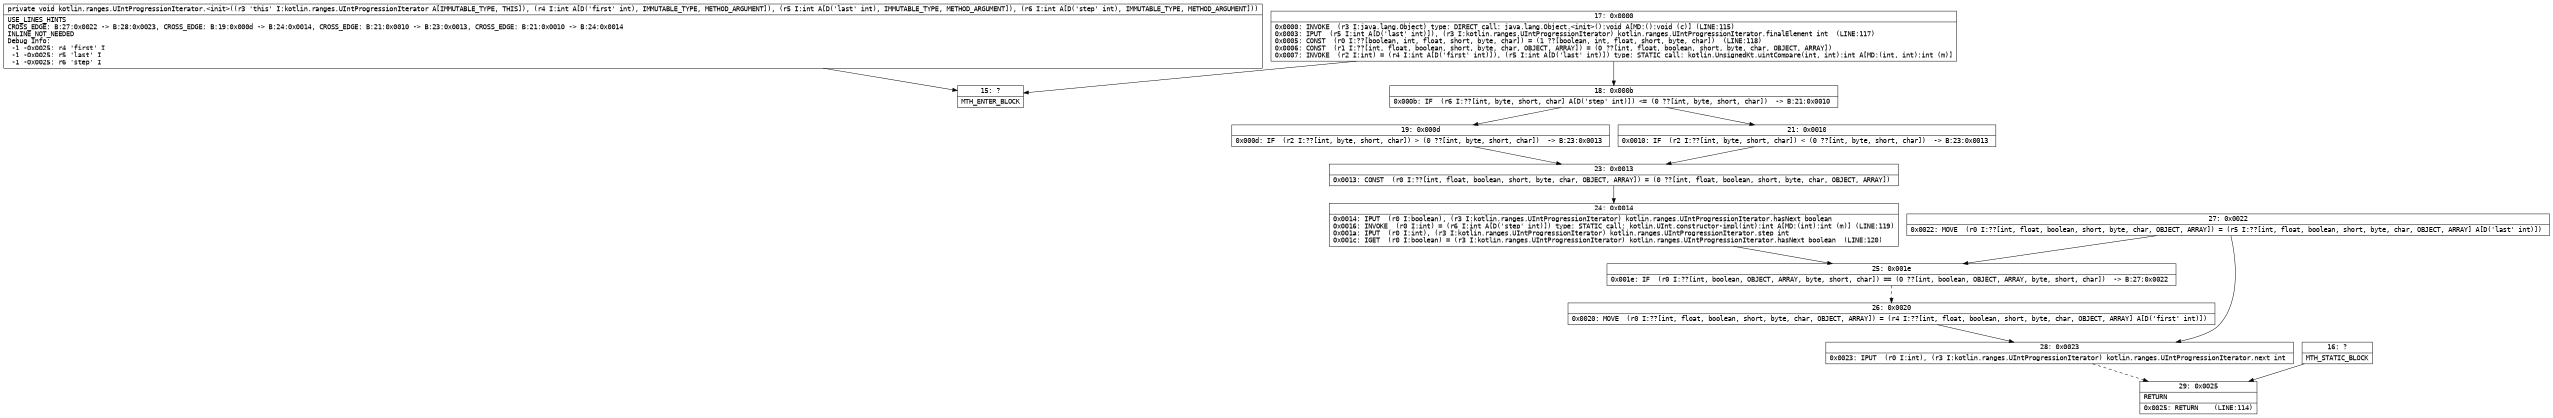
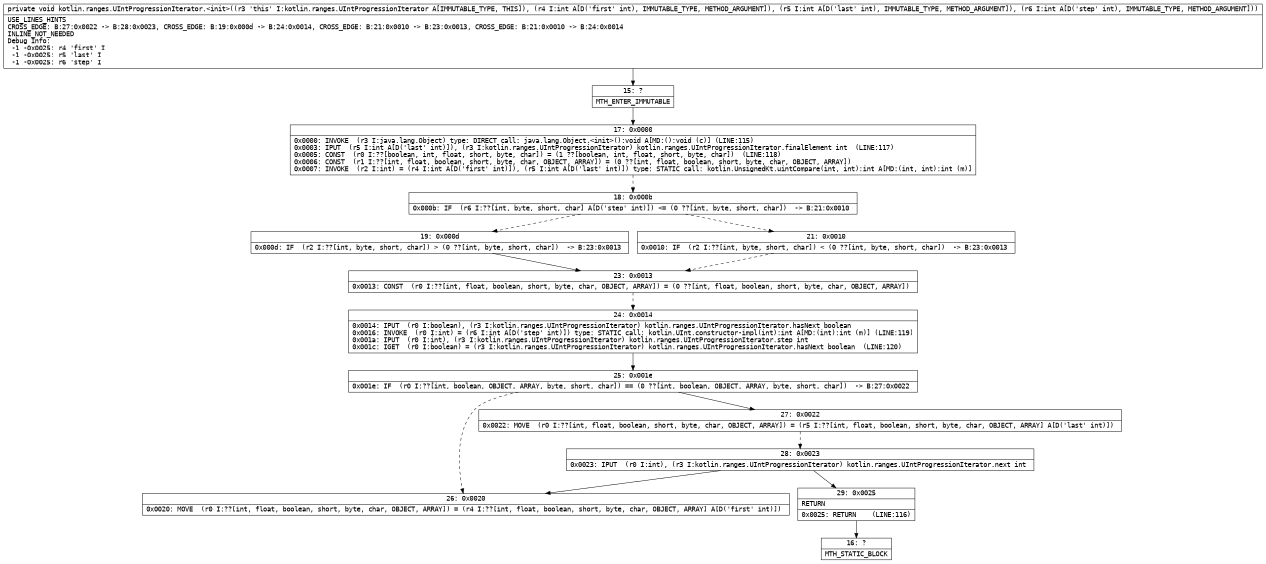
edge "17: 0x0000" -> "18: 0x000b": style solid -> dashed
edge "17: 0x0000" -> "15: ?": reversed
node "15: ?": text "MTH_ENTER_BLOCK" -> "MTH_ENTER_IMMUTABLE"
edge "18: 0x000b" -> "19: 0x000d": style solid -> dashed
edge "18: 0x000b" -> "21: 0x0010": style solid -> dashed
edge "21: 0x0010" -> "23: 0x0013": style solid -> dashed
edge "23: 0x0013" -> "24: 0x0014": style solid -> dashed
edge "27: 0x0022" -> "25: 0x001e": reversed
edge "27: 0x0022" -> "28: 0x0023": style solid -> dashed
edge "26: 0x0020" -> "28: 0x0023": reversed
edge "28: 0x0023" -> "29: 0x0025": style dashed -> solid
edge "16: ?" -> "29: 0x0025": reversed
node "29: 0x0025": text "0x0025: RETURN    (LINE:114)" -> "0x0025: RETURN    (LINE:116)"
